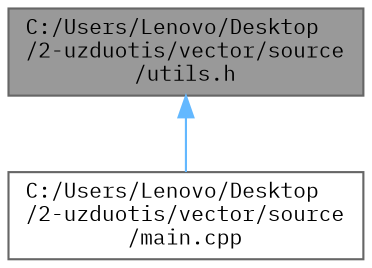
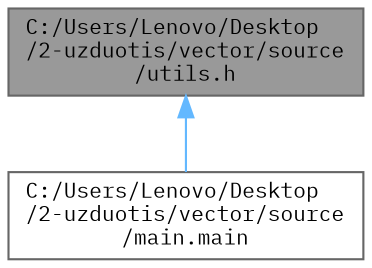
node "C:/Users/Lenovo/Desktop /2-uzduotis/vector/source /main.cpp": label "C:/Users/Lenovo/Desktop /2-uzduotis/vector/source /main.cpp" -> "C:/Users/Lenovo/Desktop /2-uzduotis/vector/source /main.main"
